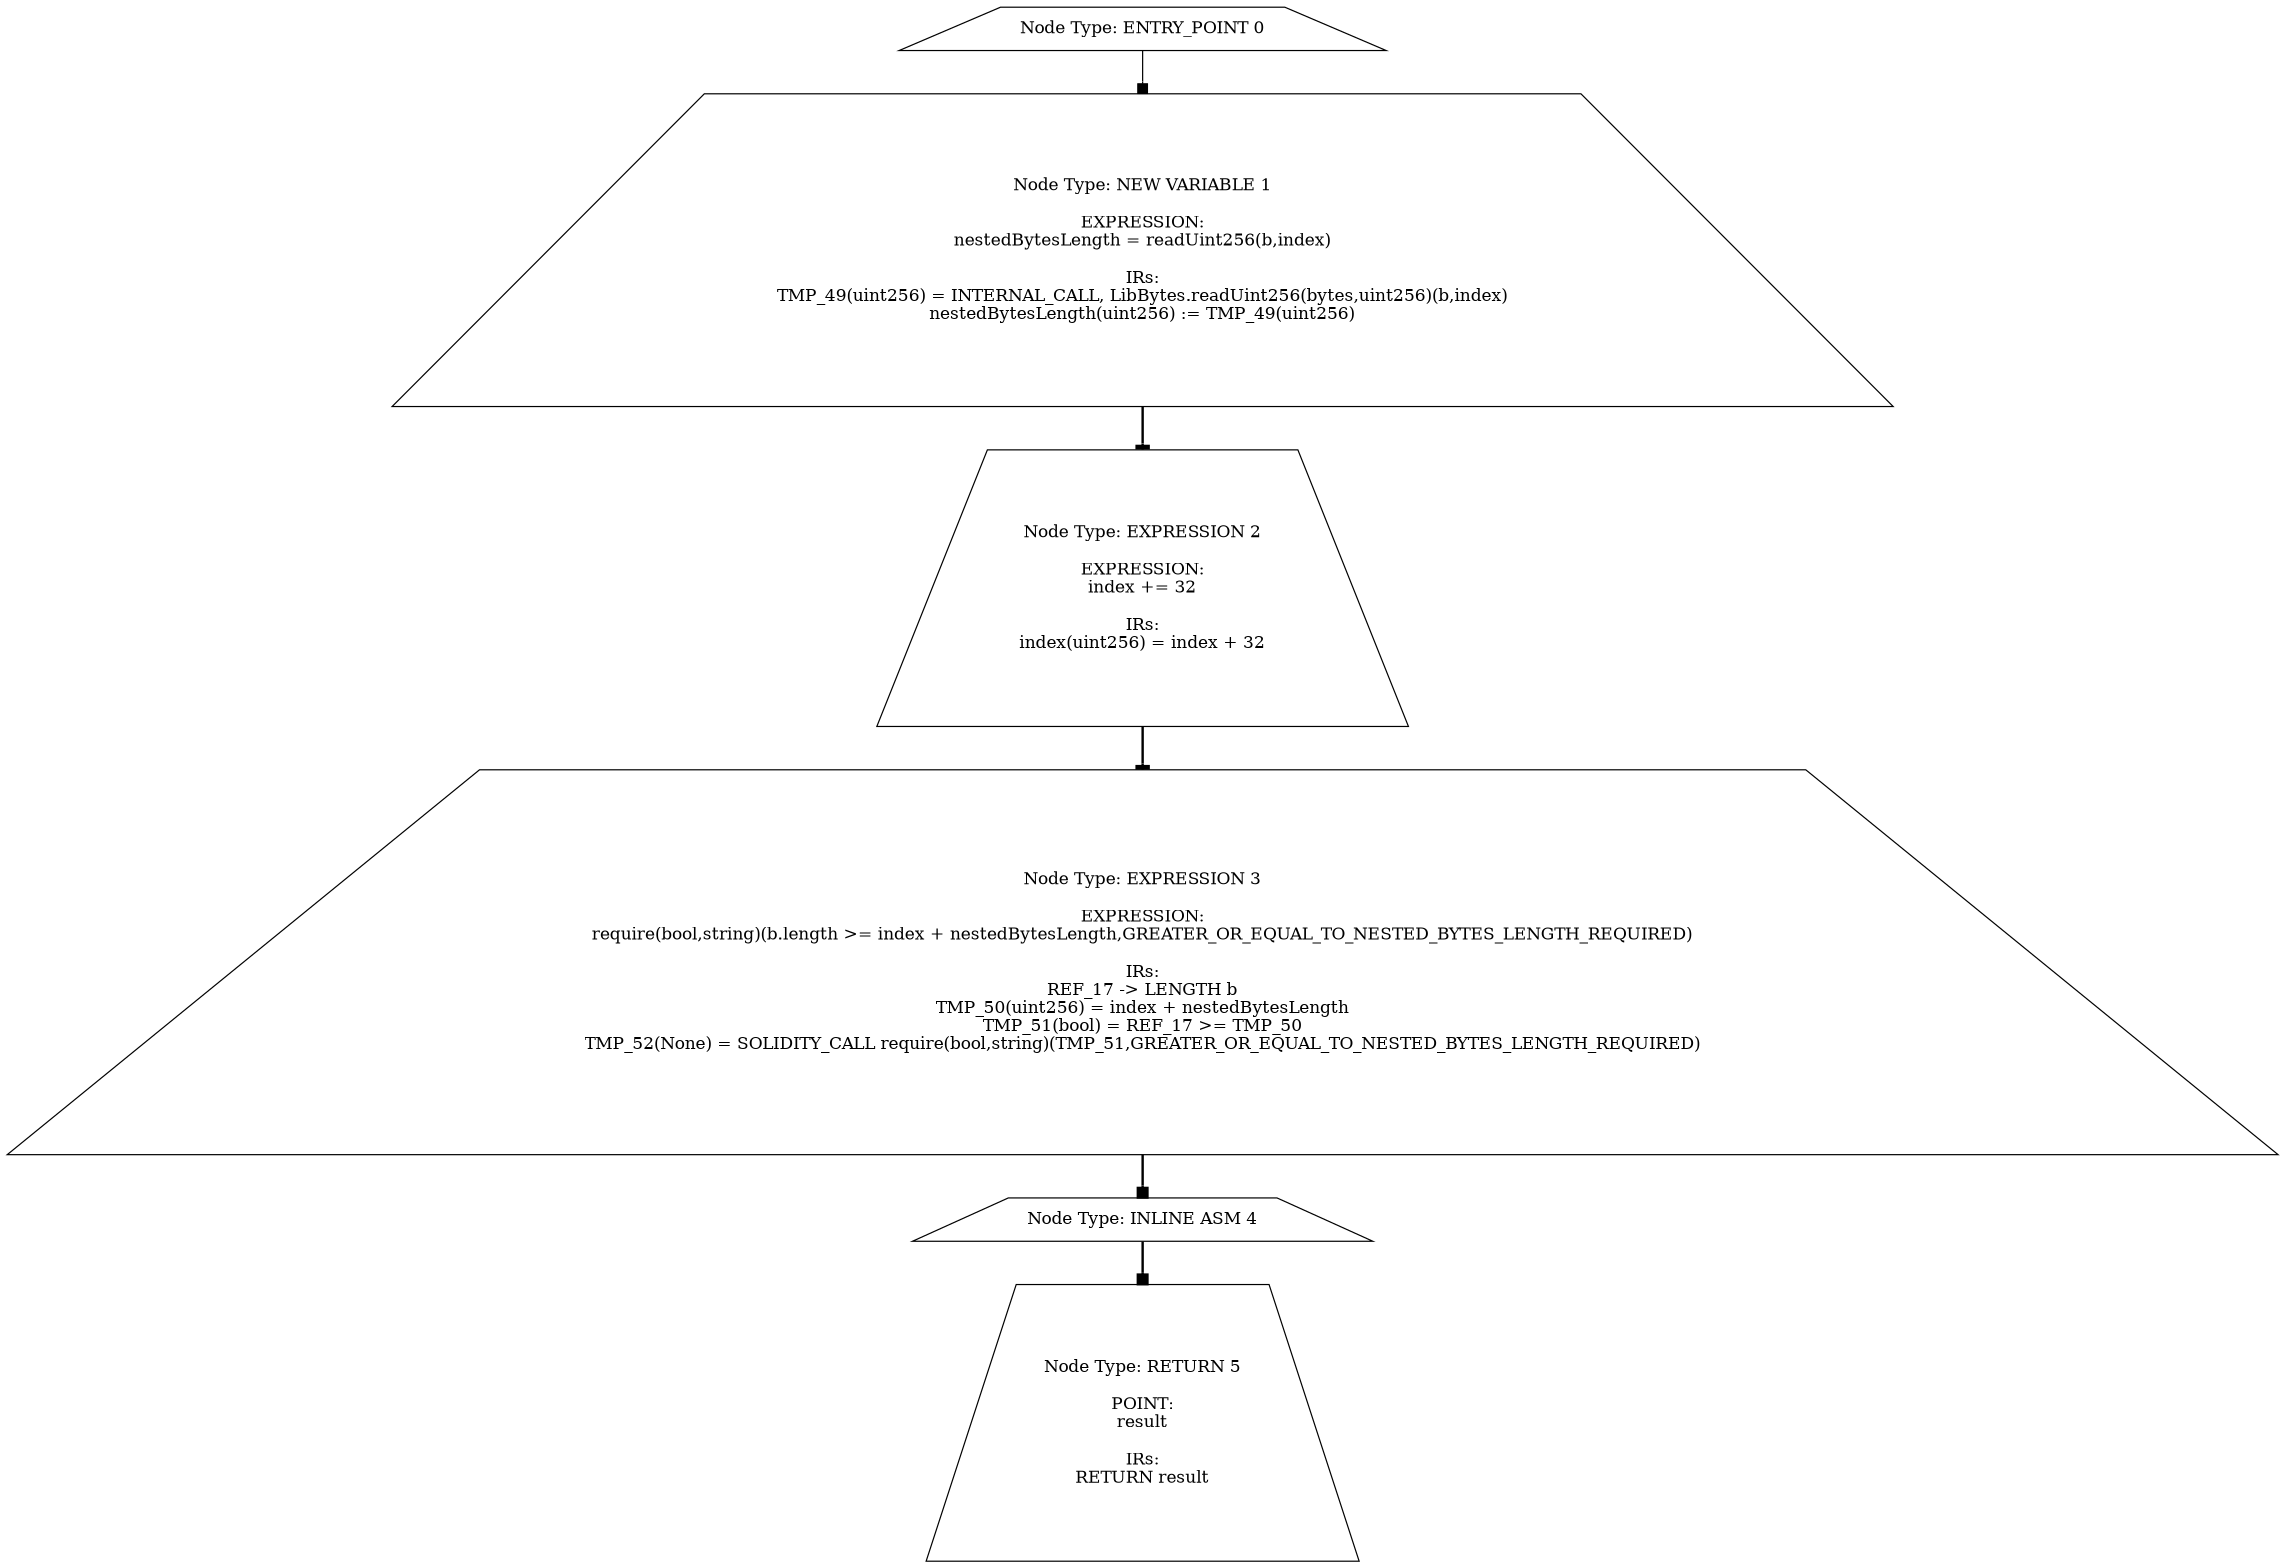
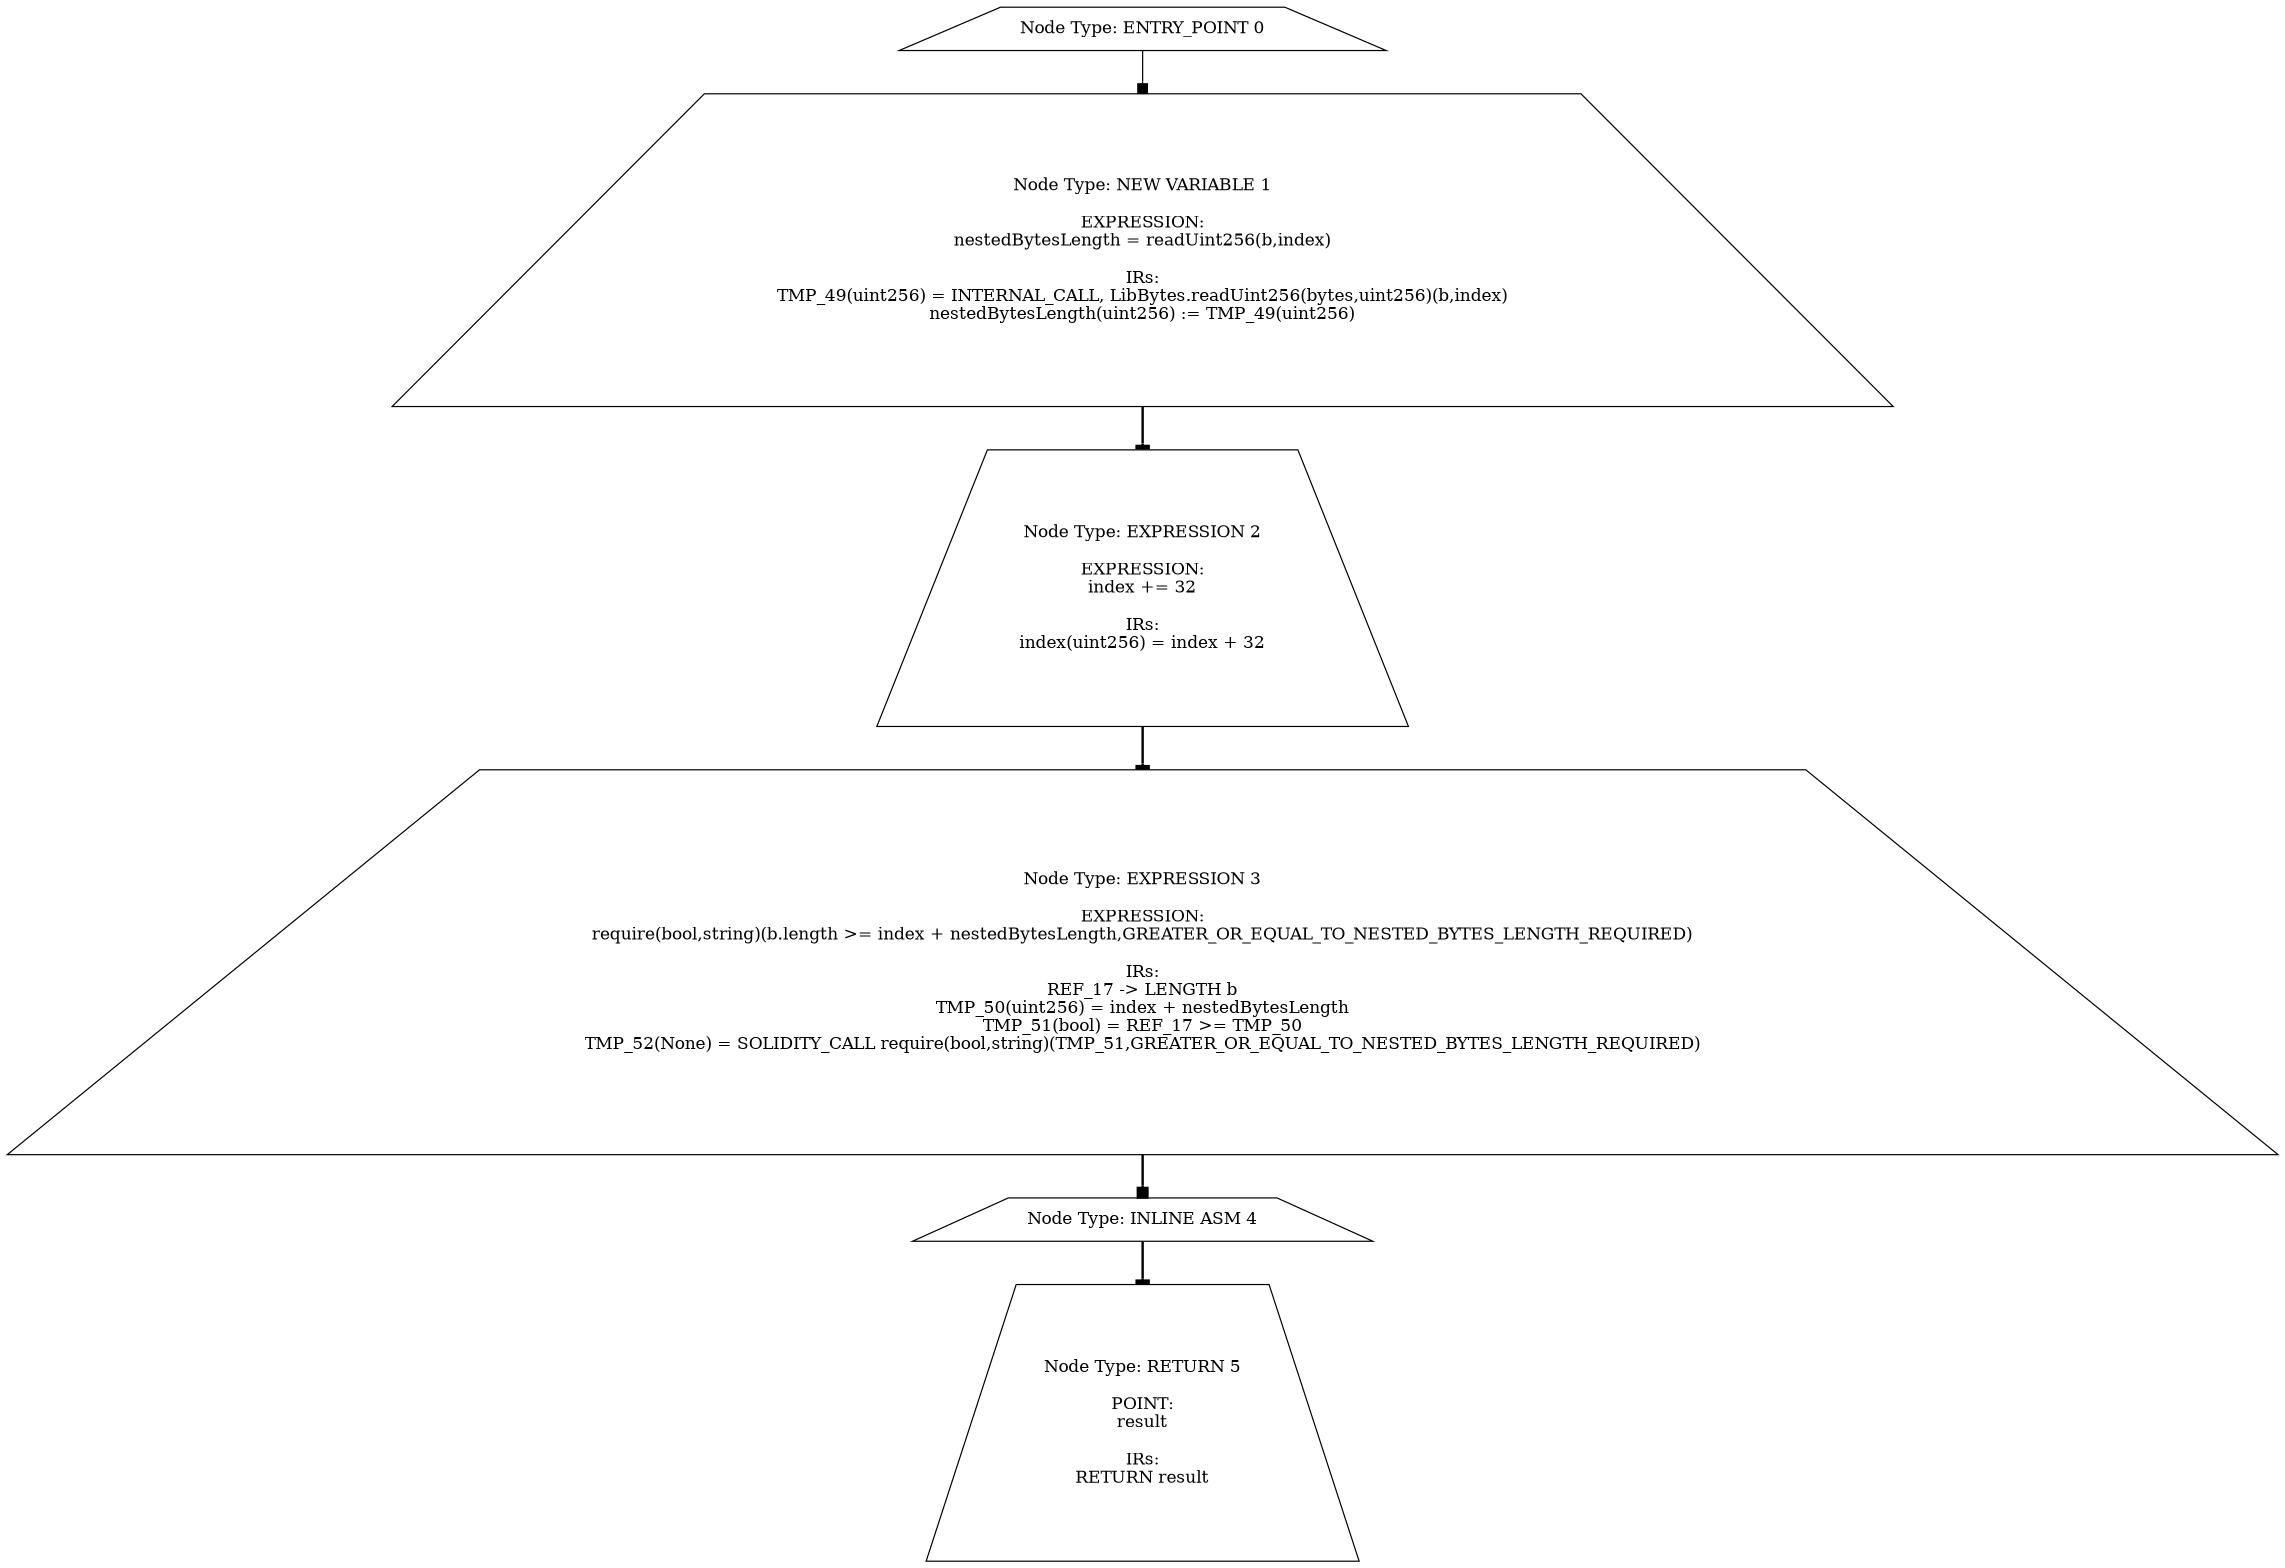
edge "Node Type: INLINE ASM 4" -> "Node Type: RETURN 5 POINT: result IRs: RETURN result": arrowhead box -> tee
